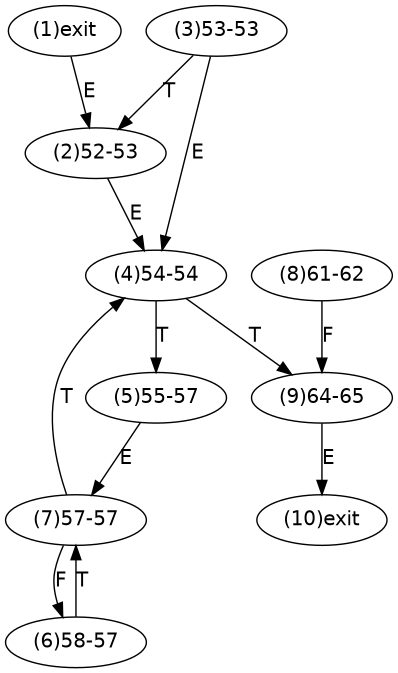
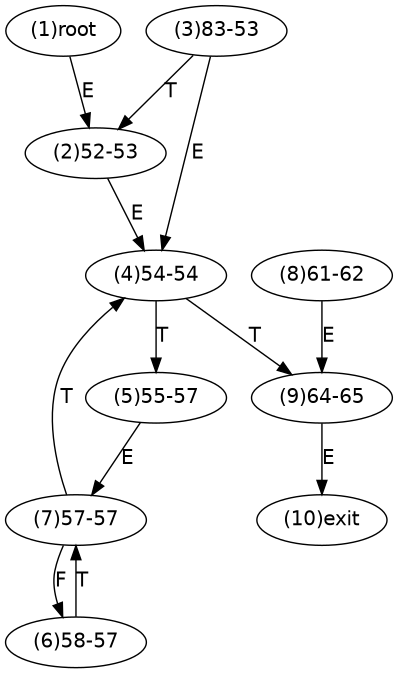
node "(1)exit": label "(1)exit" -> "(1)root"
node "(3)53-53": label "(3)53-53" -> "(3)83-53"
edge "(8)61-62" -> "(9)64-65": label "F" -> "E"
